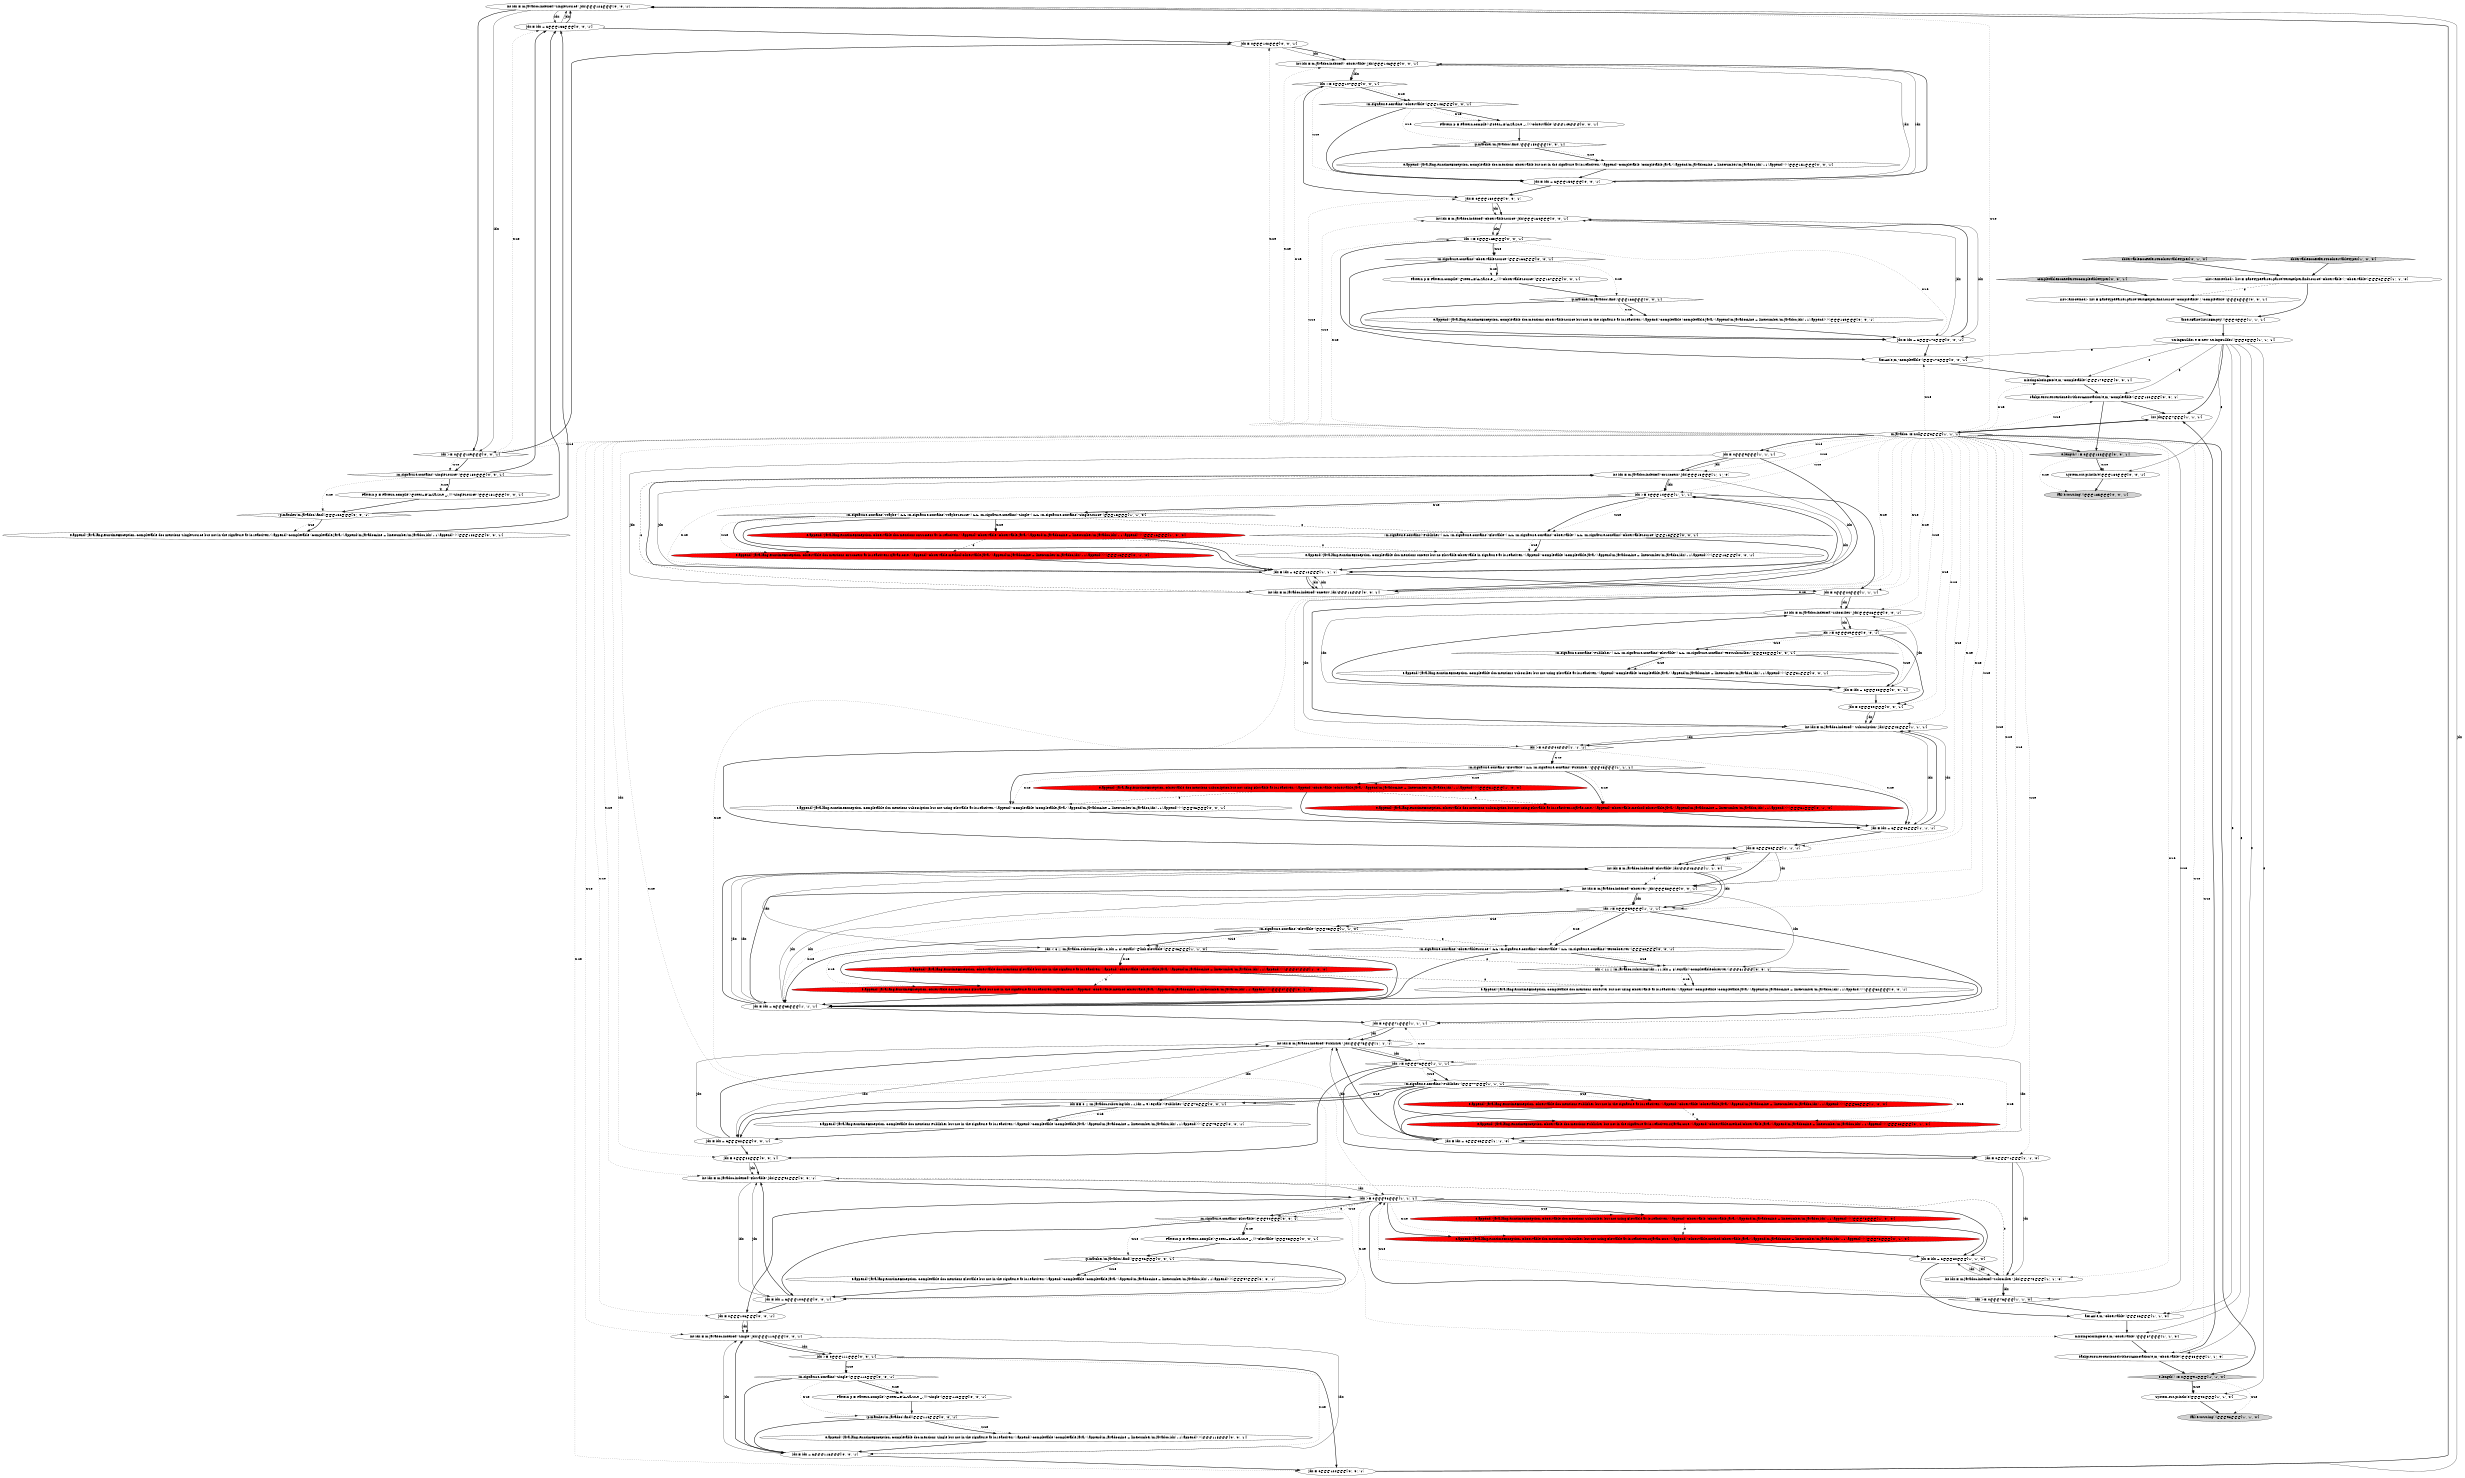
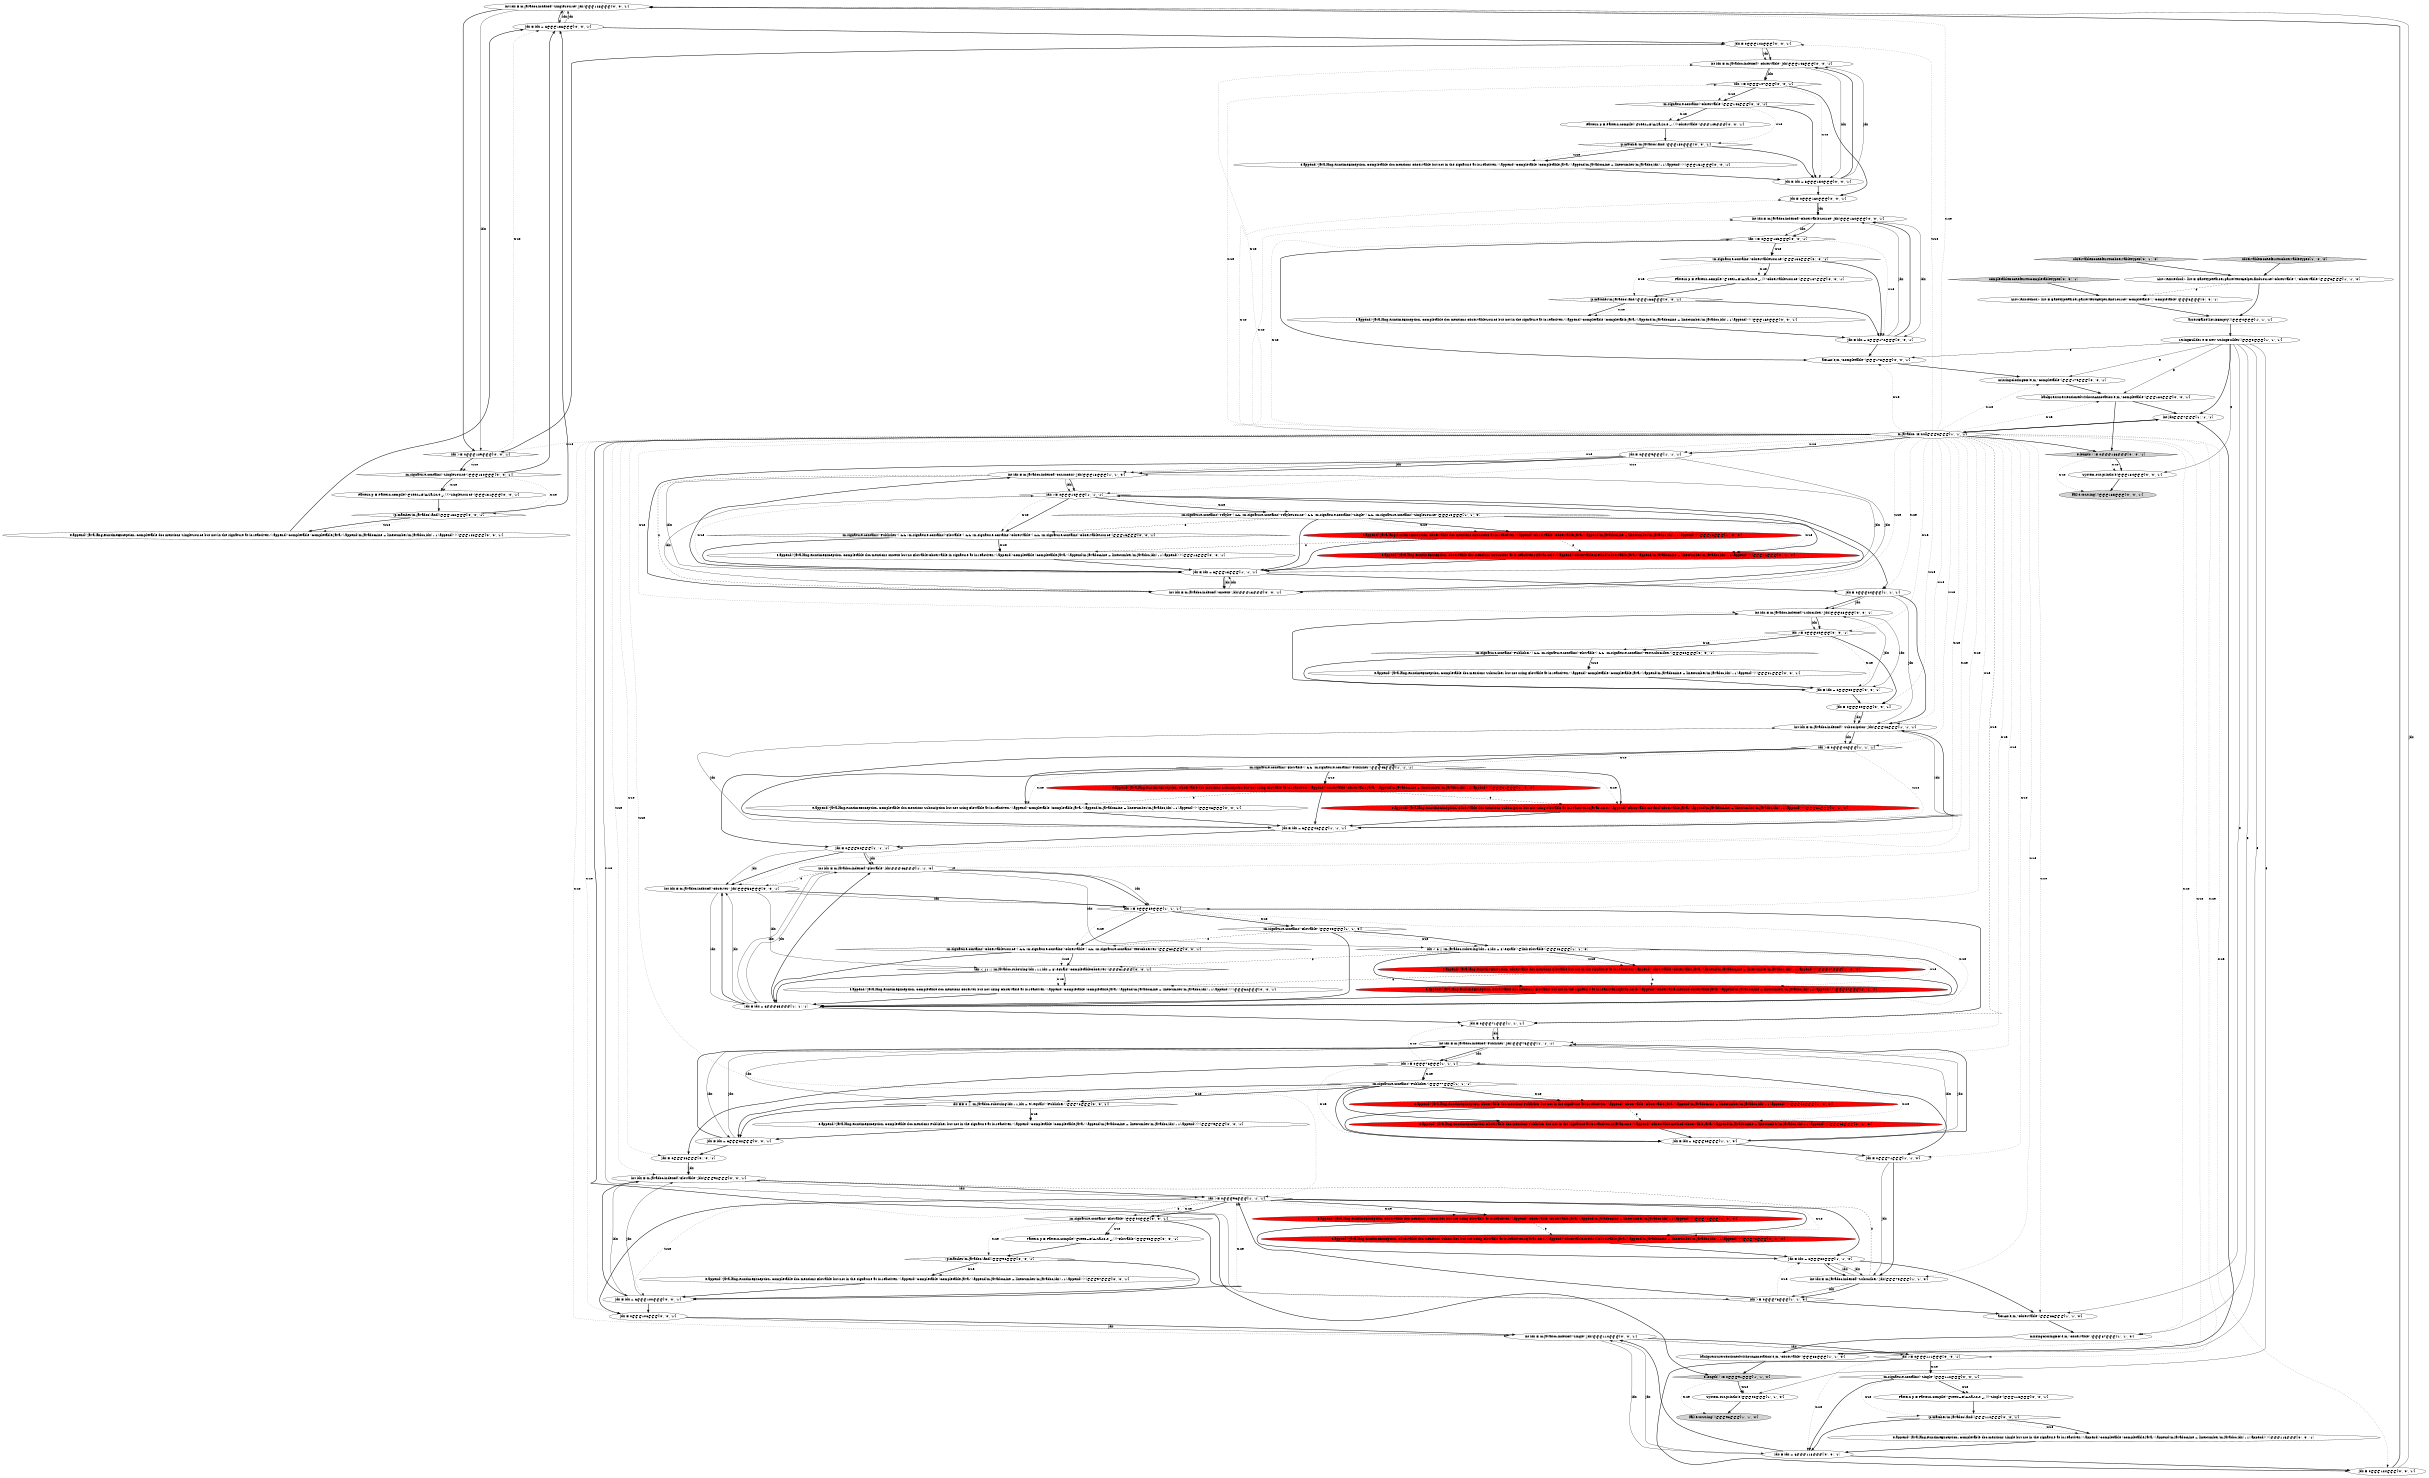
edge "m.javadoc != null@@@8@@@['1', '1', '1']" -> "jdx = 0@@@88@@@['0', '0', '1']": label "idx" -> "true"
edge "m.javadoc != null@@@8@@@['1', '1', '1']" -> "idx >= 0@@@111@@@['0', '0', '1']": added, label "true"
edge "idx >= 0@@@76@@@['1', '1', '0']" -> "jdx = idx + 6@@@80@@@['1', '1', '0']": added, label "true"
